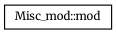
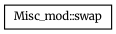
node "Misc_mod::mod": label "Misc_mod::mod" -> "Misc_mod::swap"
